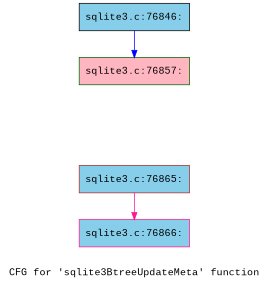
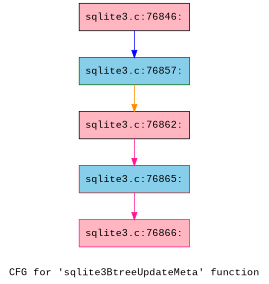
node "sqlite3.c:76846:": fillcolor skyblue -> lightpink
node "sqlite3.c:76857:": fillcolor lightpink -> skyblue
node "sqlite3.c:76862:": added
node "sqlite3.c:76866:": fillcolor skyblue -> lightpink
